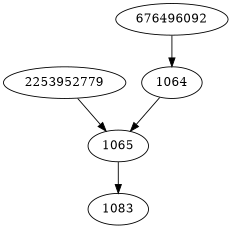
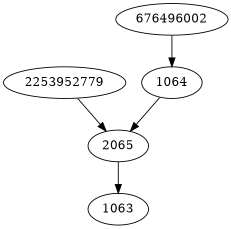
node "676496092": label "676496092" -> "676496002"
node "1065": label "1065" -> "2065"
node "1083": label "1083" -> "1063"
